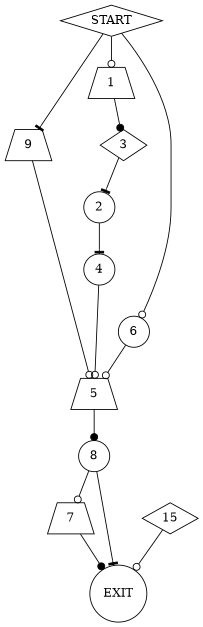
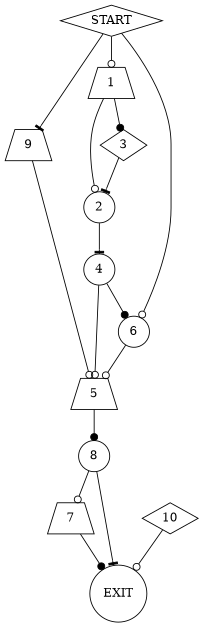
edge "1" -> "2": added
edge "4" -> "6": added
node "15": label "15" -> "10"
